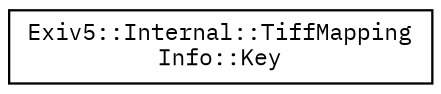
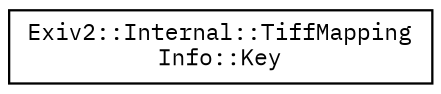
node "Exiv5::Internal::TiffMapping Info::Key": label "Exiv5::Internal::TiffMapping Info::Key" -> "Exiv2::Internal::TiffMapping Info::Key"
